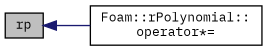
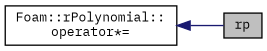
edge "Foam::rPolynomial:: operator*=" -> "rp": reversed
